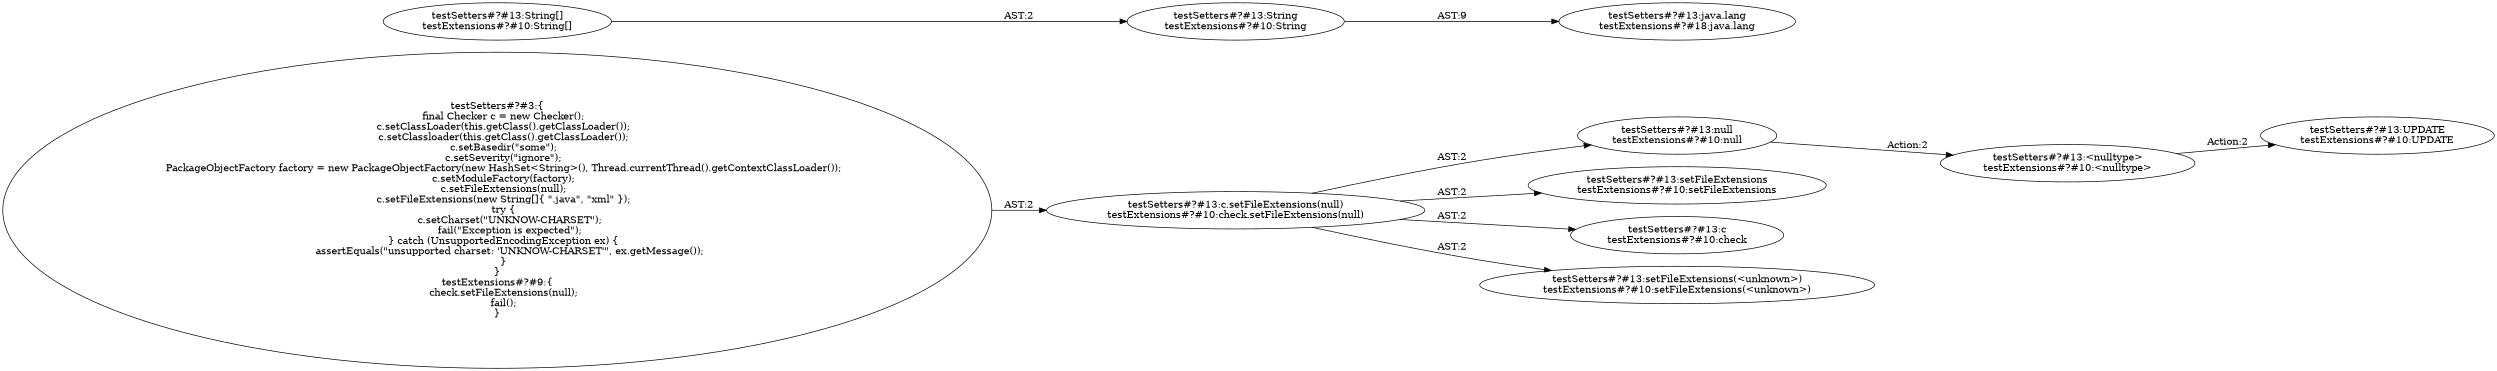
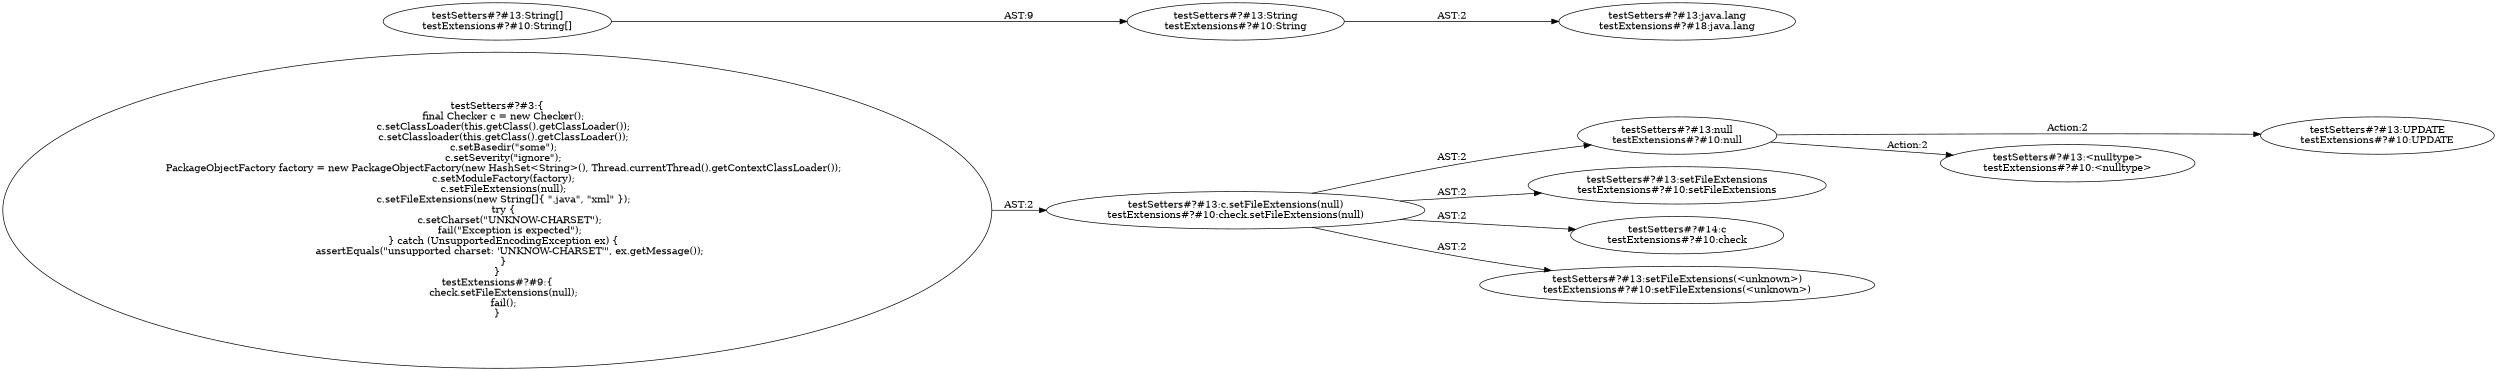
edge "testSetters#?#13:String[] testExtensions#?#10:String[]" -> "testSetters#?#13:String testExtensions#?#10:String": label "AST:2" -> "AST:9"
edge "testSetters#?#13:String testExtensions#?#10:String" -> "testSetters#?#13:java.lang testExtensions#?#18:java.lang": label "AST:9" -> "AST:2"
edge "testSetters#?#13:<nulltype> testExtensions#?#10:<nulltype>" -> "testSetters#?#13:UPDATE testExtensions#?#10:UPDATE": now "testSetters#?#13:null testExtensions#?#10:null" -> "testSetters#?#13:UPDATE testExtensions#?#10:UPDATE"
node "testSetters#?#13:c testExtensions#?#10:check": label "testSetters#?#13:c testExtensions#?#10:check" -> "testSetters#?#14:c testExtensions#?#10:check"
